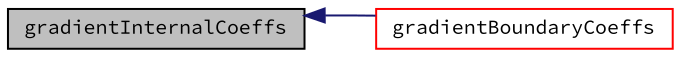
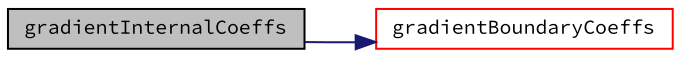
edge "gradientBoundaryCoeffs" -> "gradientInternalCoeffs": reversed
